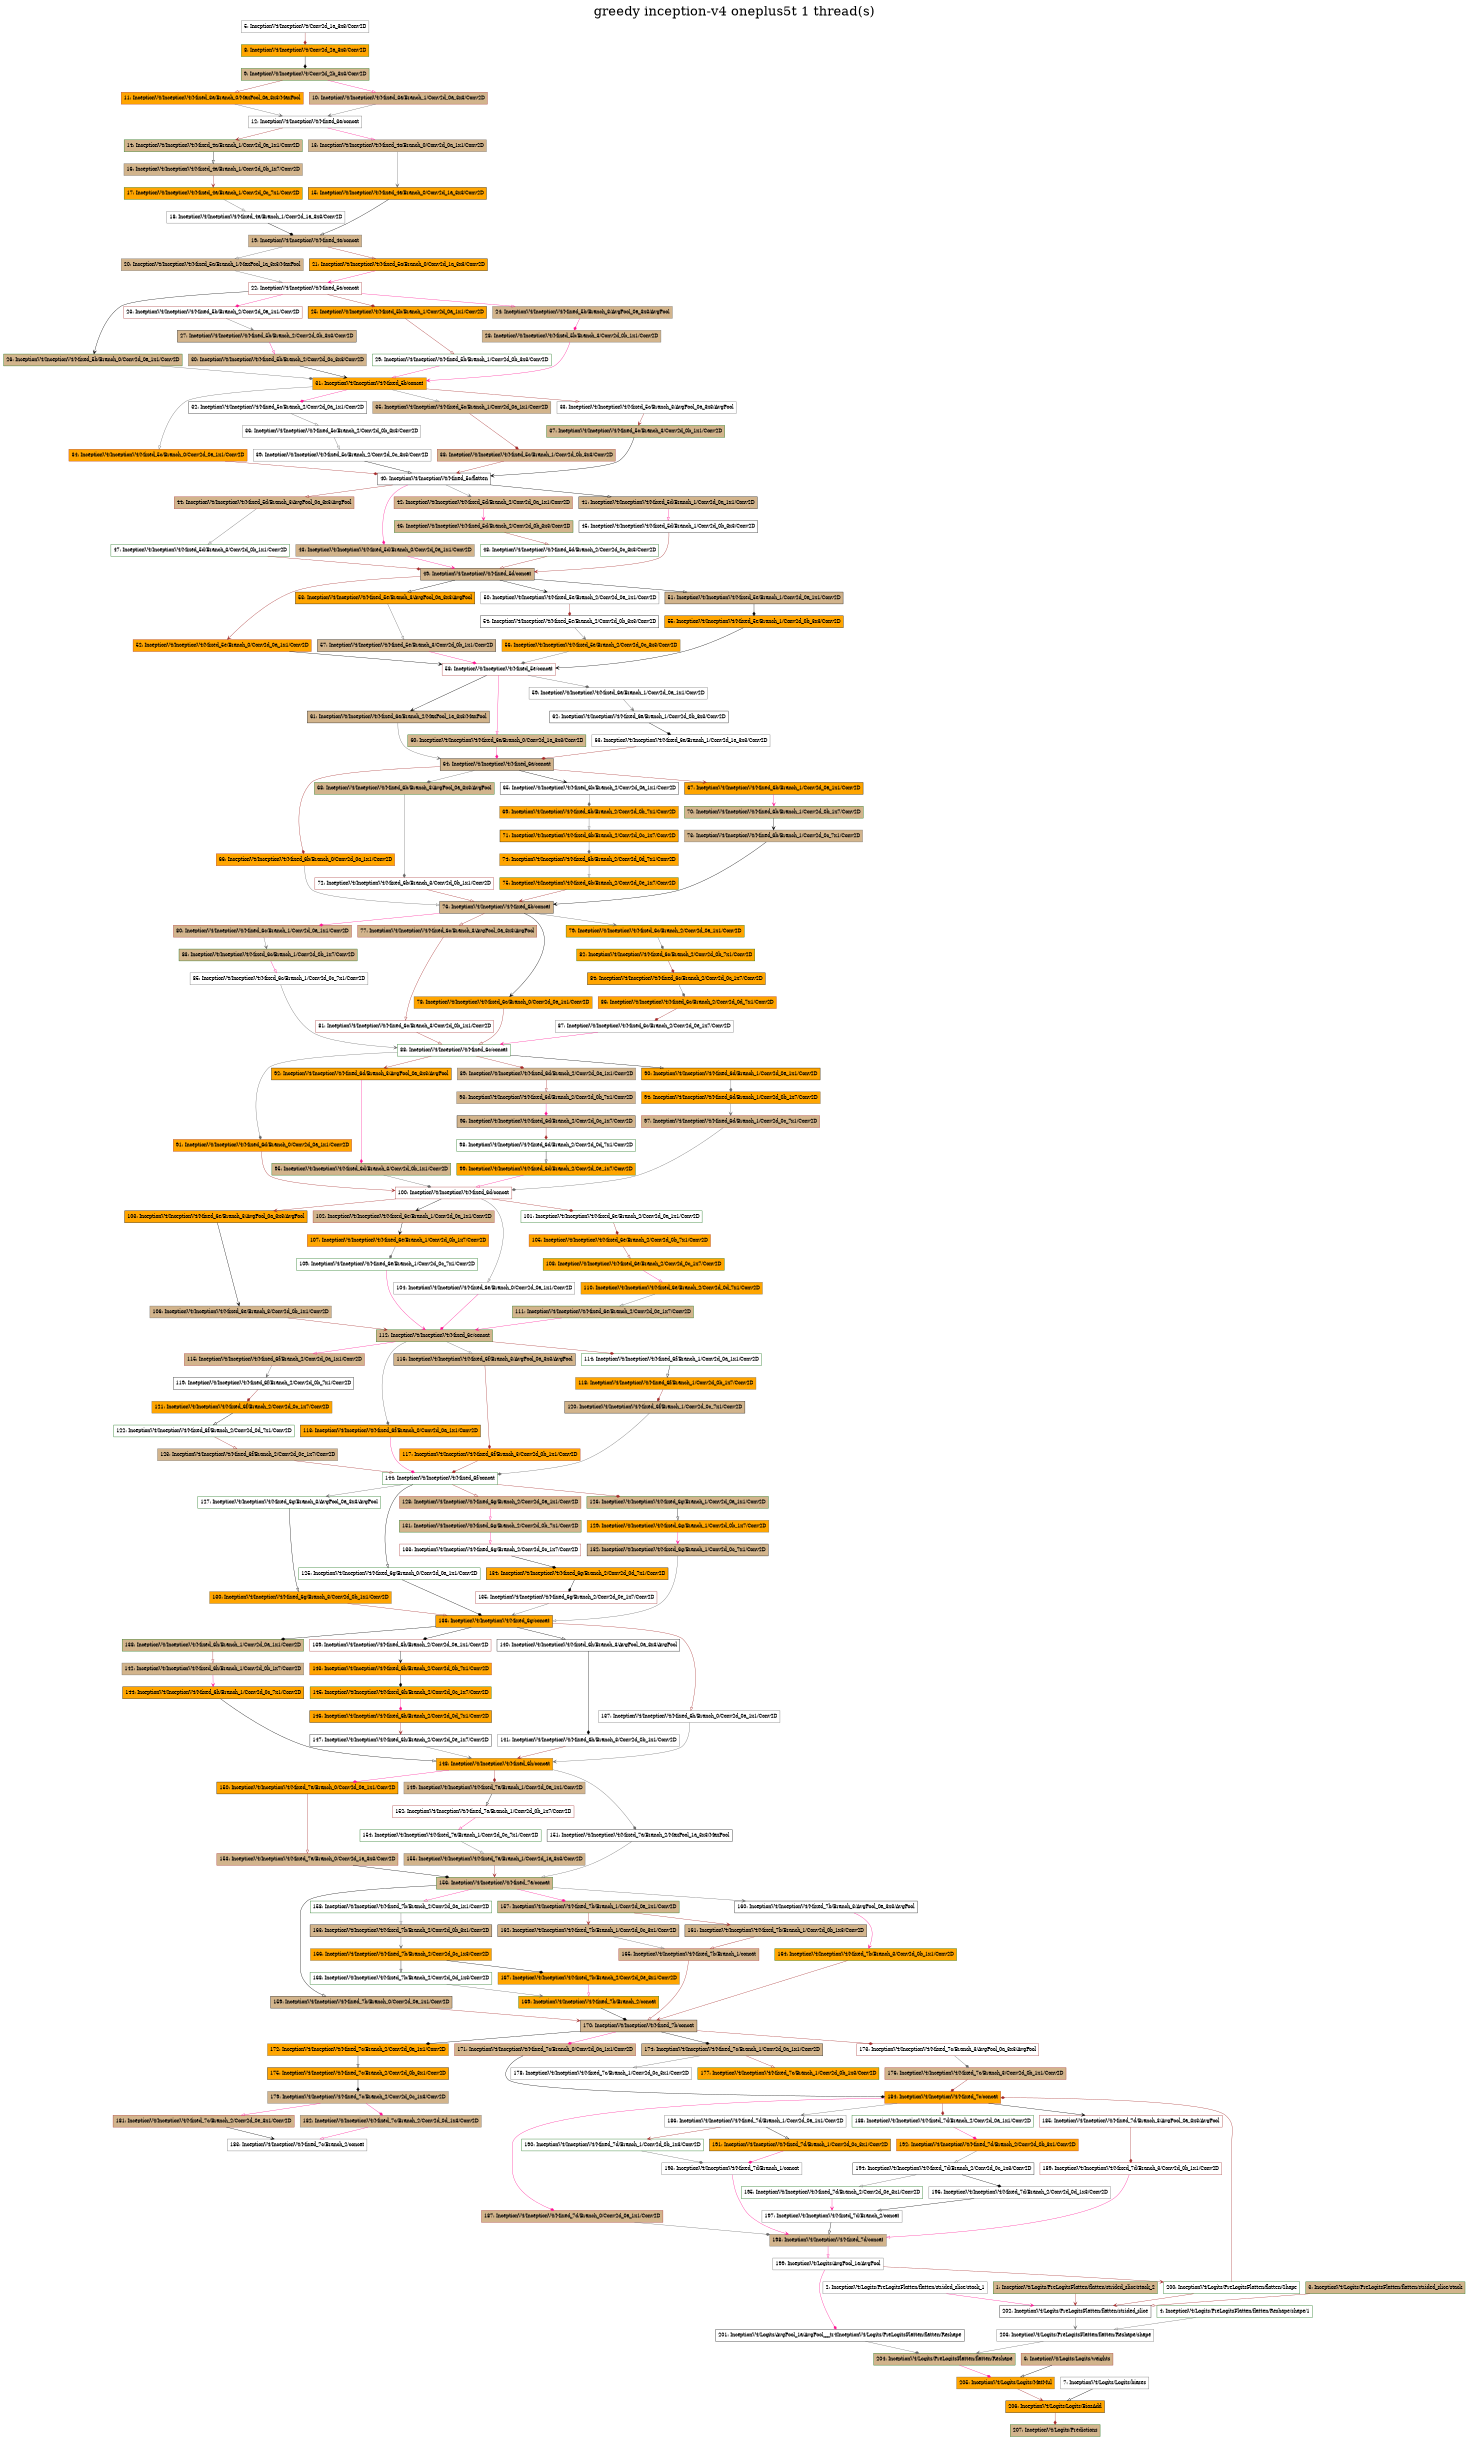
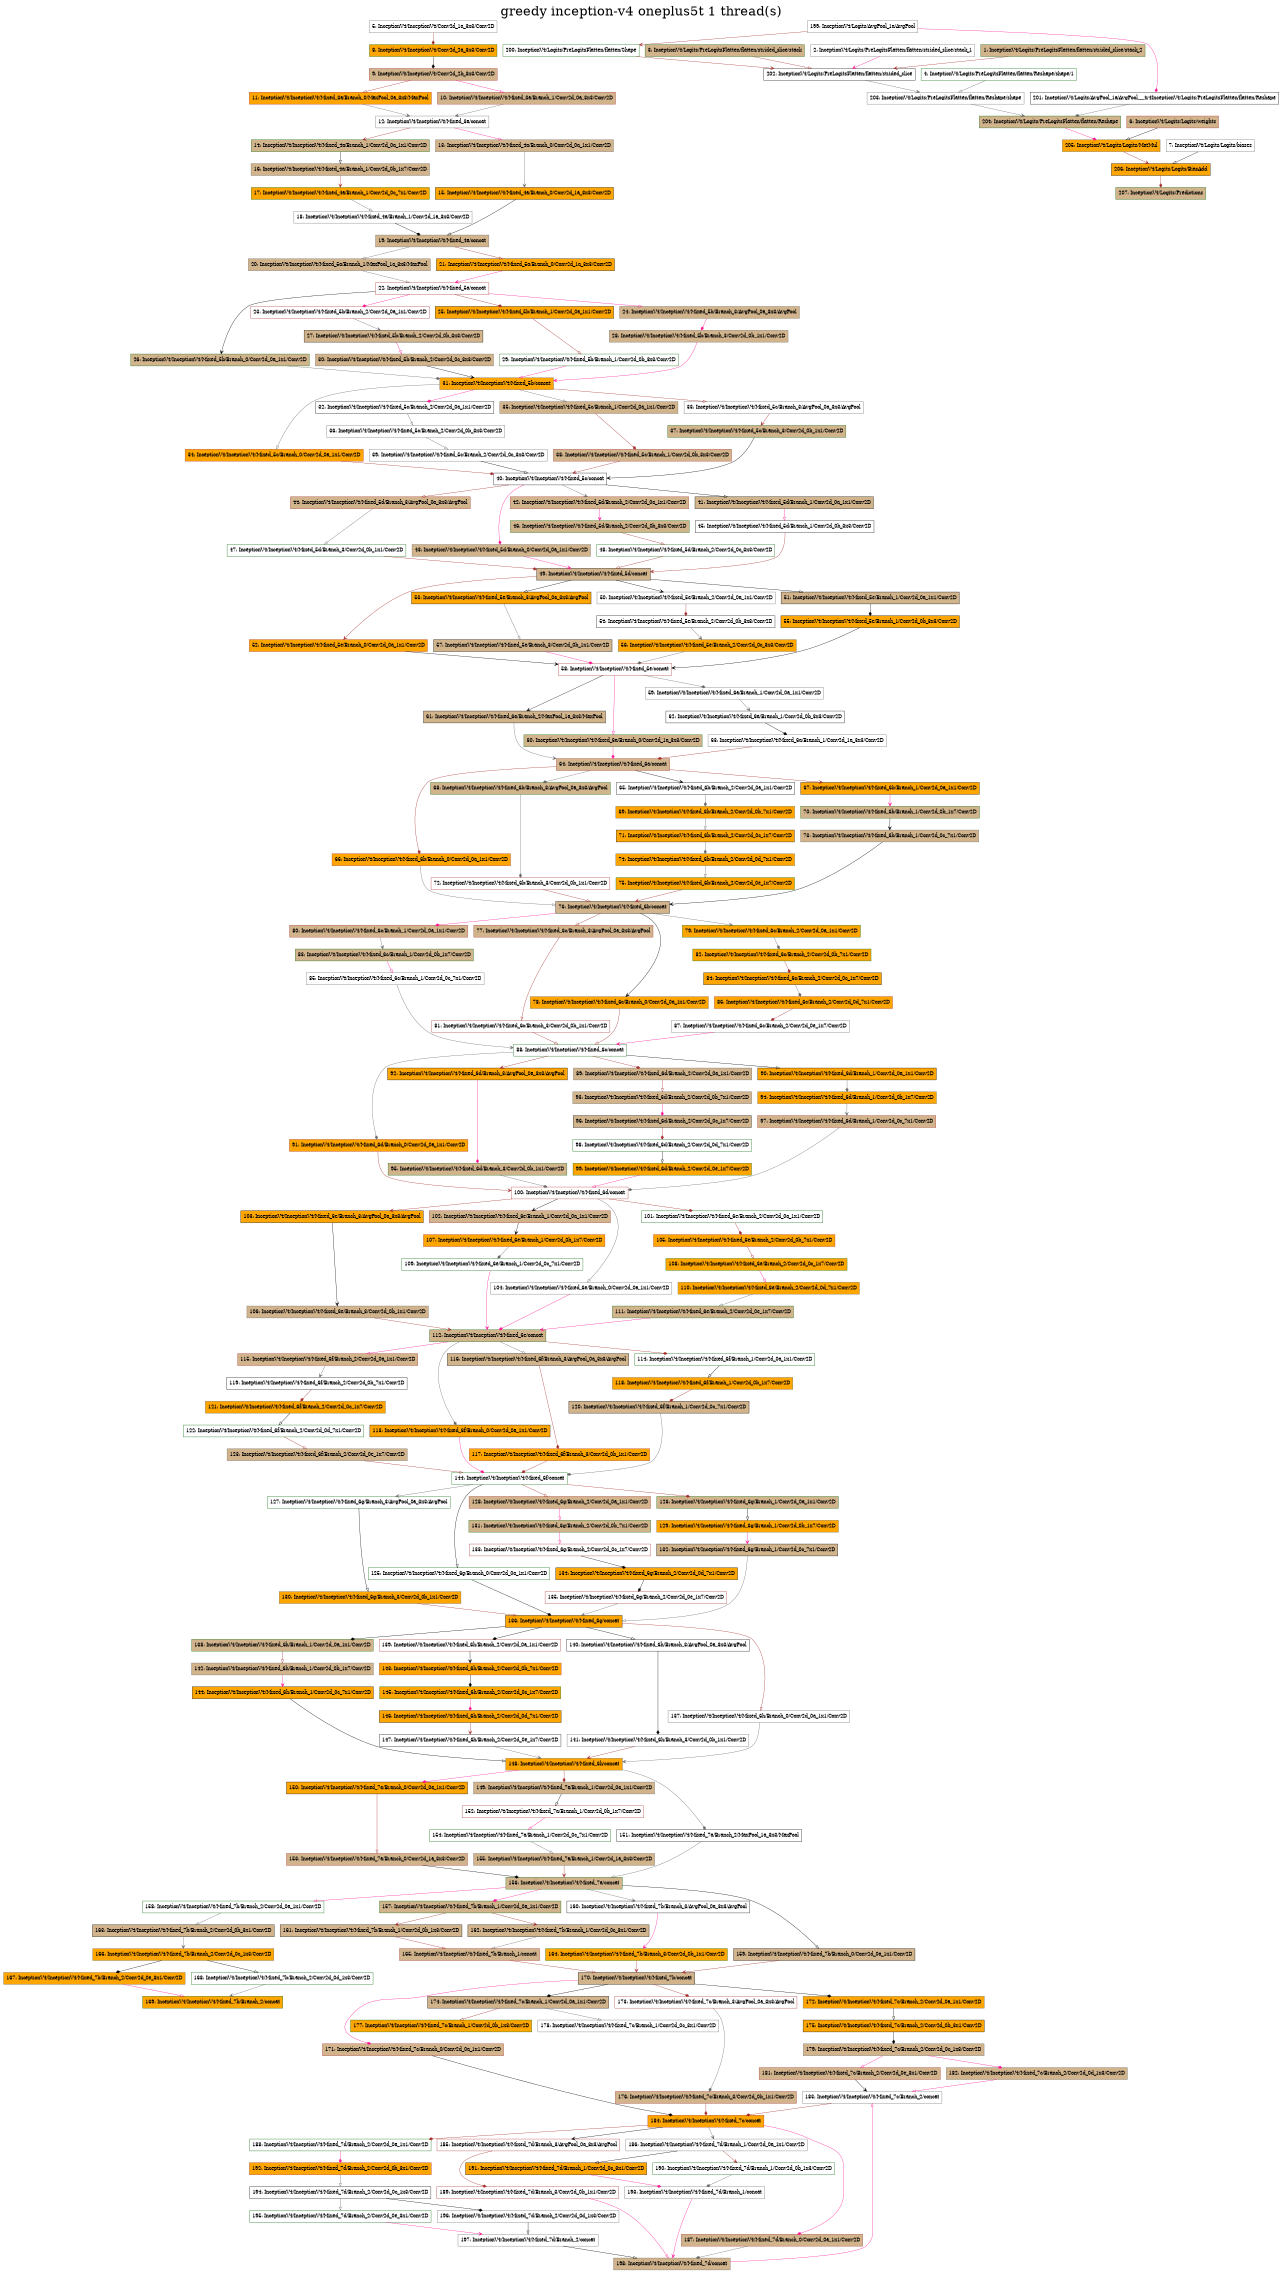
node "9: InceptionV4/InceptionV4/Conv2d_2b_3x3/Conv2D": color darkgreen -> brown
node "40: InceptionV4/InceptionV4/Mixed_5c/flatten": label "40: InceptionV4/InceptionV4/Mixed_5c/flatten" -> "40: InceptionV4/InceptionV4/Mixed_5c/concat"
node "64: InceptionV4/InceptionV4/Mixed_6a/concat": color black -> brown
edge "169: InceptionV4/InceptionV4/Mixed_7b/Branch_2/concat" -> "170: InceptionV4/InceptionV4/Mixed_7b/concat": removed
edge "200: InceptionV4/Logits/PreLogitsFlatten/flatten/Shape" -> "184: InceptionV4/InceptionV4/Mixed_7c/concat": now "183: InceptionV4/InceptionV4/Mixed_7c/Branch_2/concat" -> "184: InceptionV4/InceptionV4/Mixed_7c/concat"
edge "198: InceptionV4/InceptionV4/Mixed_7d/concat" -> "199: InceptionV4/Logits/AvgPool_1a/AvgPool": now "198: InceptionV4/InceptionV4/Mixed_7d/concat" -> "183: InceptionV4/InceptionV4/Mixed_7c/Branch_2/concat"
